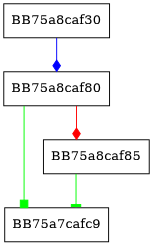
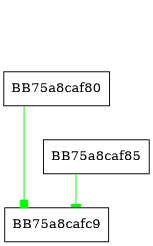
node "BB75a8caf30": removed
edge "BB75a8caf80" -> "BB75a8caf85": removed
node "BB75a7cafc9": label "BB75a7cafc9" -> "BB75a8cafc9"
